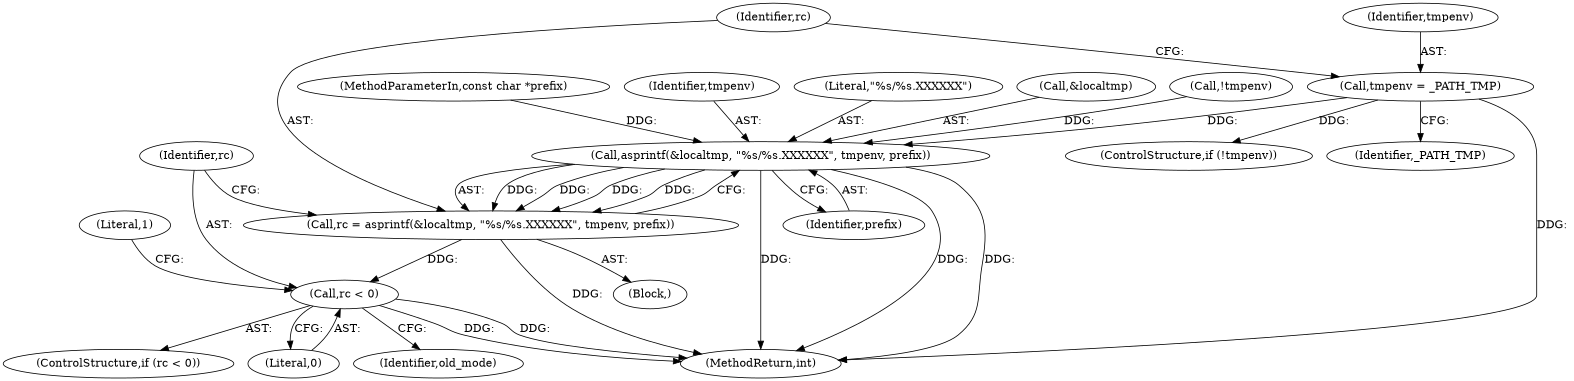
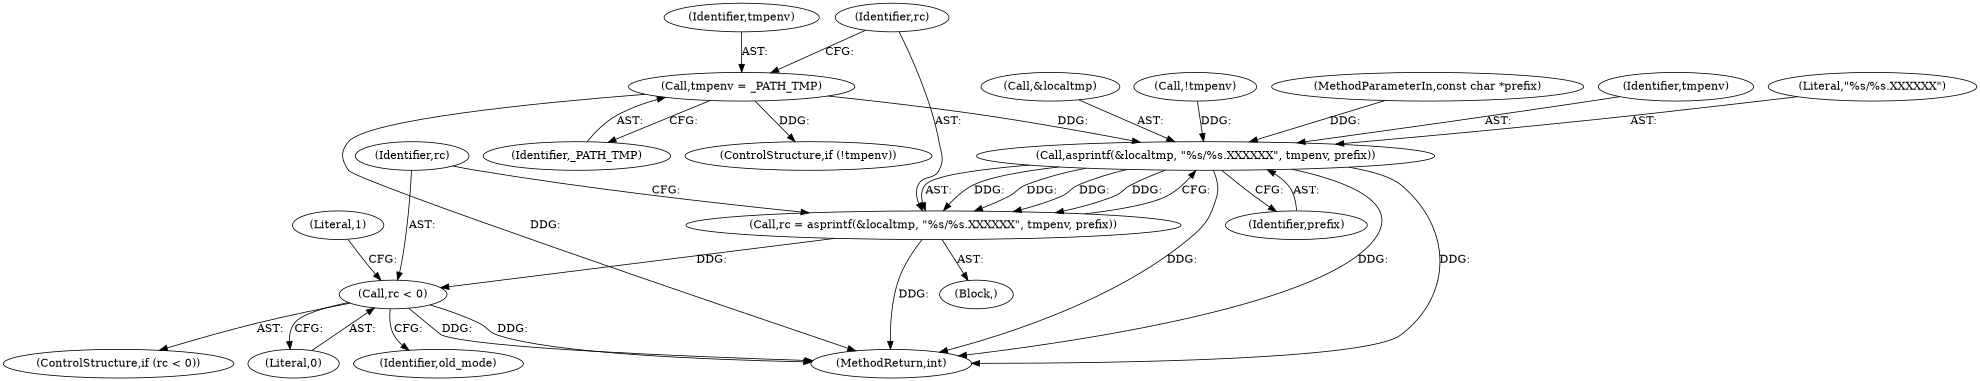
edge "(Identifier,_PATH_TMP)" -> "(Call,tmpenv = _PATH_TMP)": added, label "AST:"
